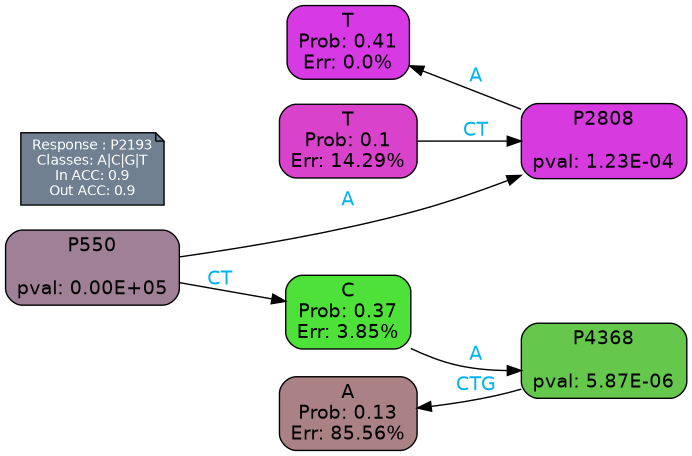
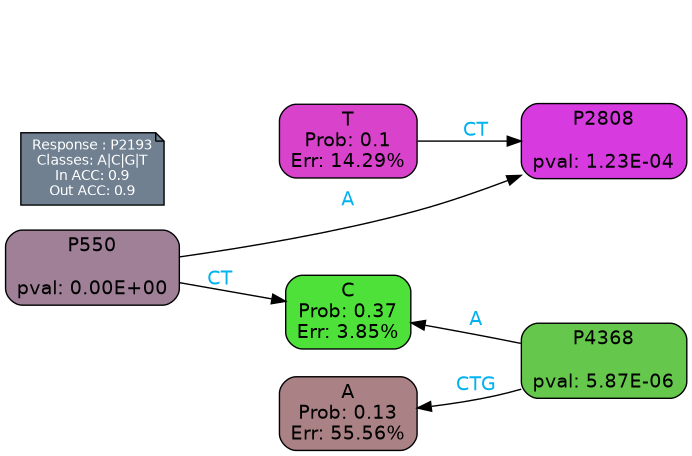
node "T Prob: 0.41 Err: 0.0%": removed
node "P550 pval: 0.00E+05": label "P550 pval: 0.00E+05" -> "P550 pval: 0.00E+00"
edge "C Prob: 0.37 Err: 3.85%" -> "P4368 pval: 5.87E-06": reversed
node "A Prob: 0.13 Err: 85.56%": label "A Prob: 0.13 Err: 85.56%" -> "A Prob: 0.13 Err: 55.56%"
